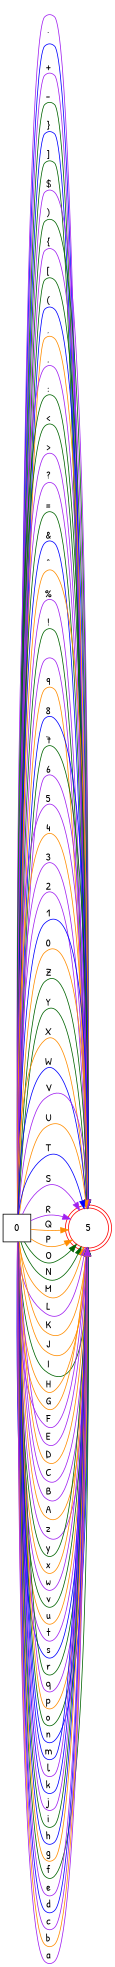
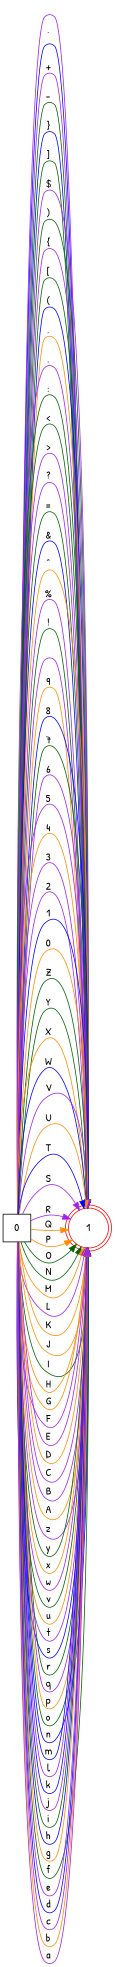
node "5": label "5" -> "1"
